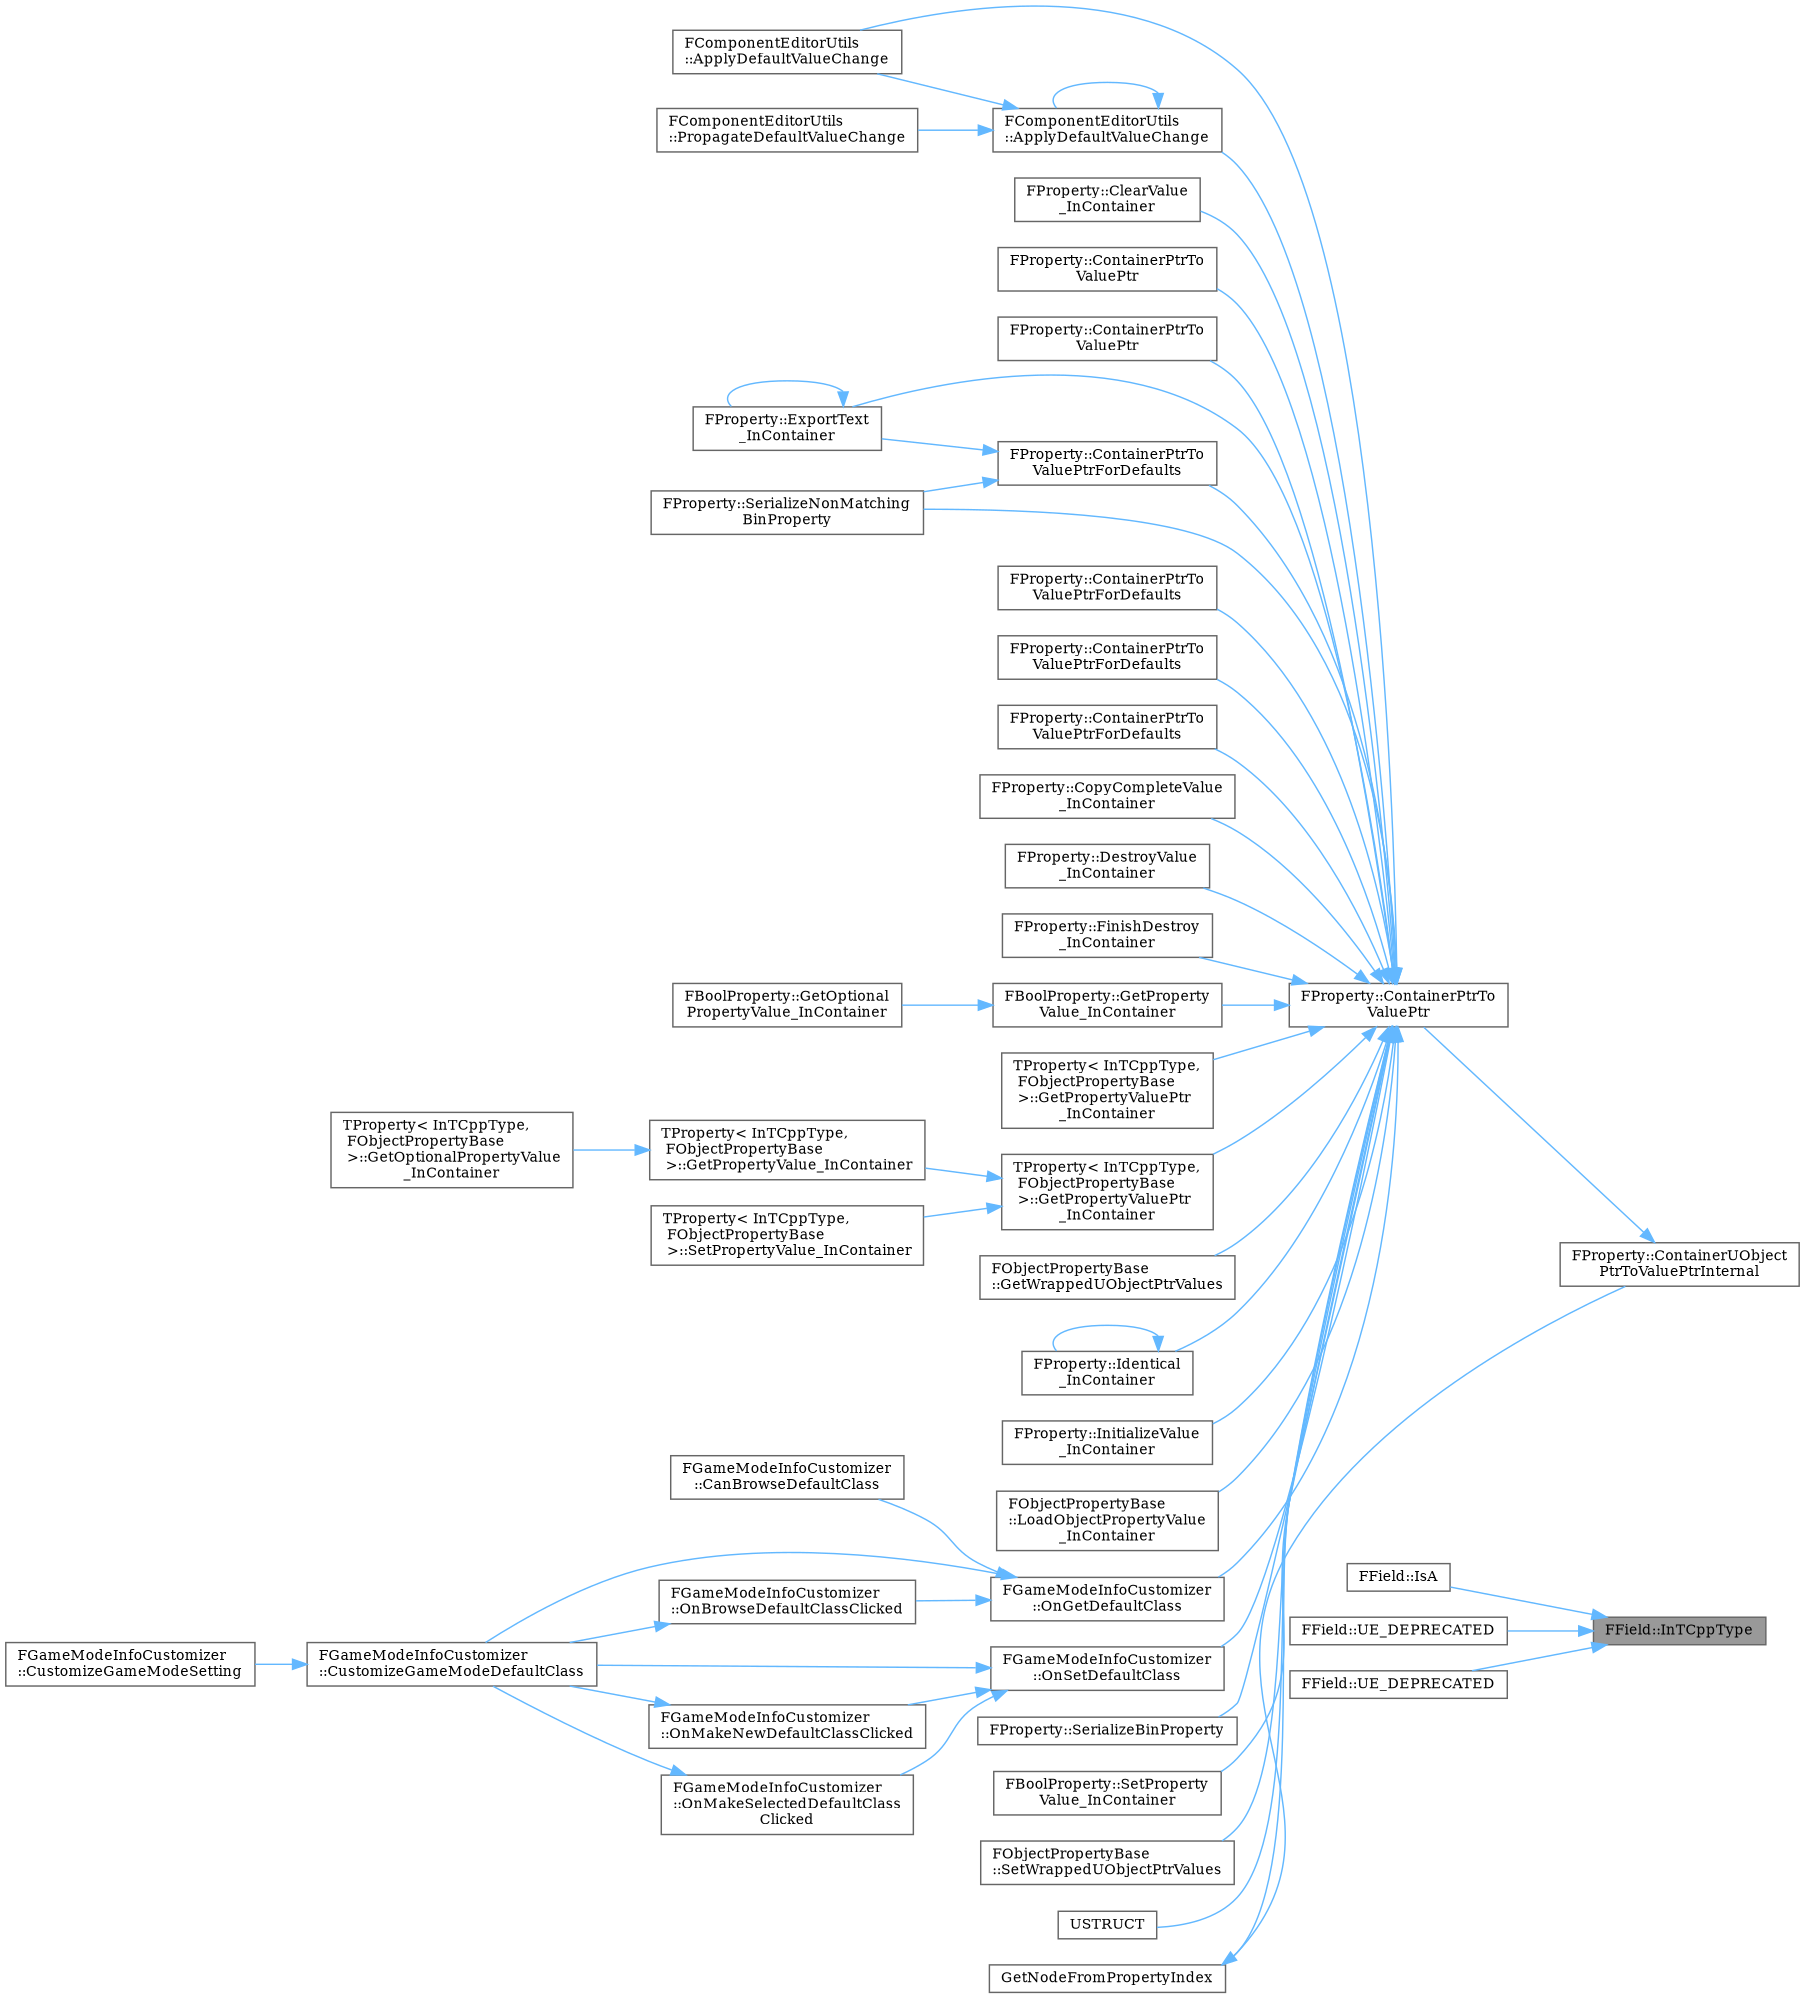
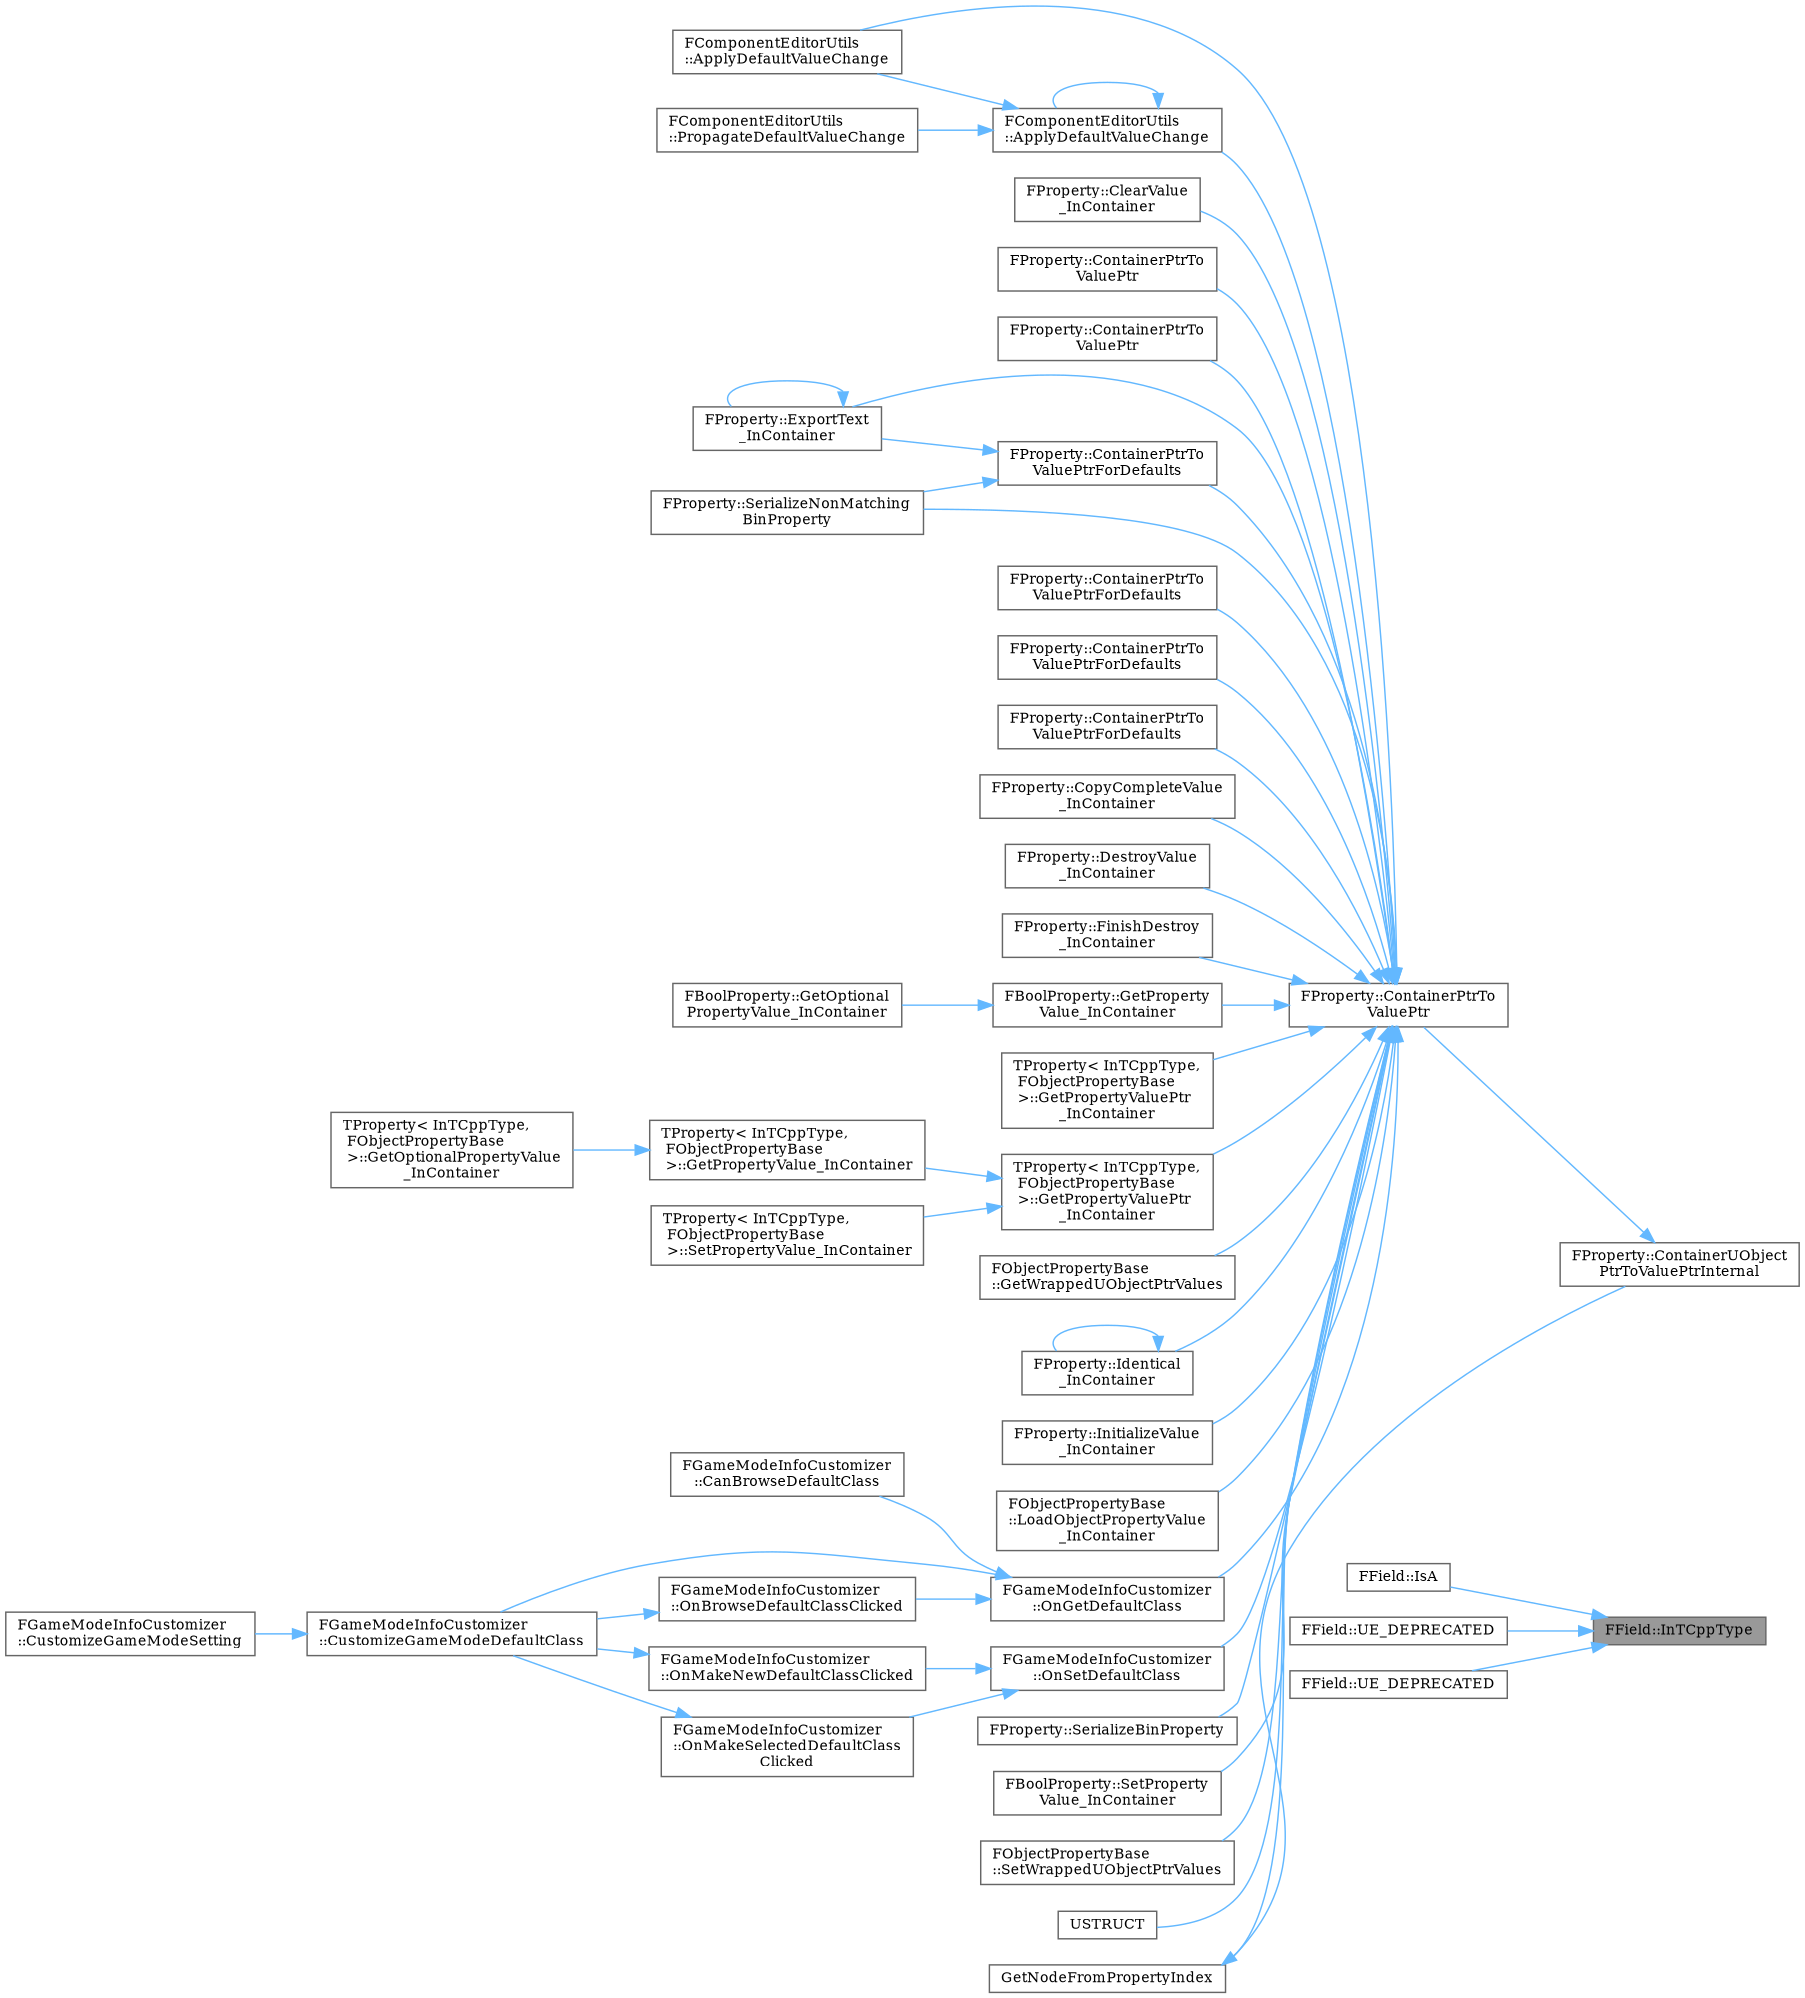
edge "FGameModeInfoCustomizer ::CustomizeGameModeDefaultClass" -> "FGameModeInfoCustomizer ::OnSetDefaultClass": removed
